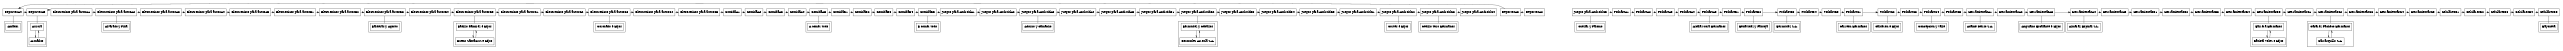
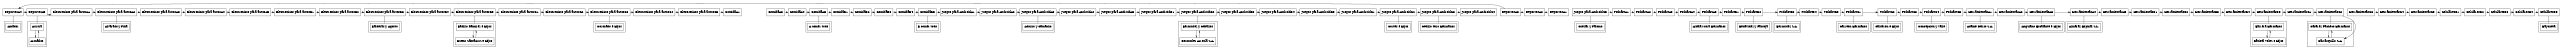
edge "Electrónicos para autosA1" -> "DeportesA5": reversed
node "ComidaA2": removed
node "DeportesA1": added
edge "HerramientasC2" -> "HerramientasC3": now "HerramientasC2" -> "Carrasquillo S.A."
